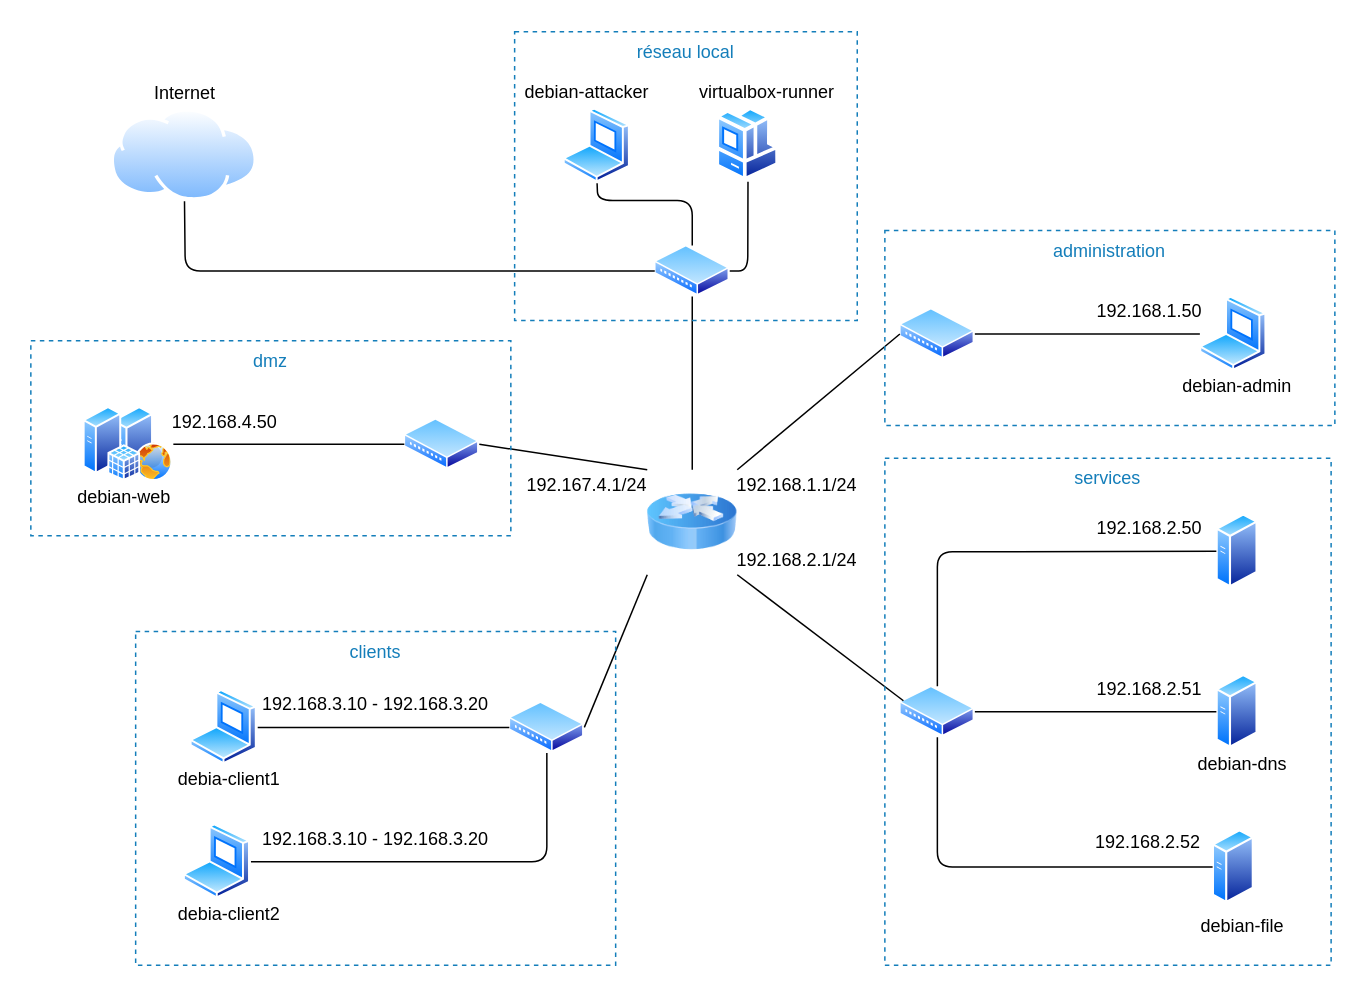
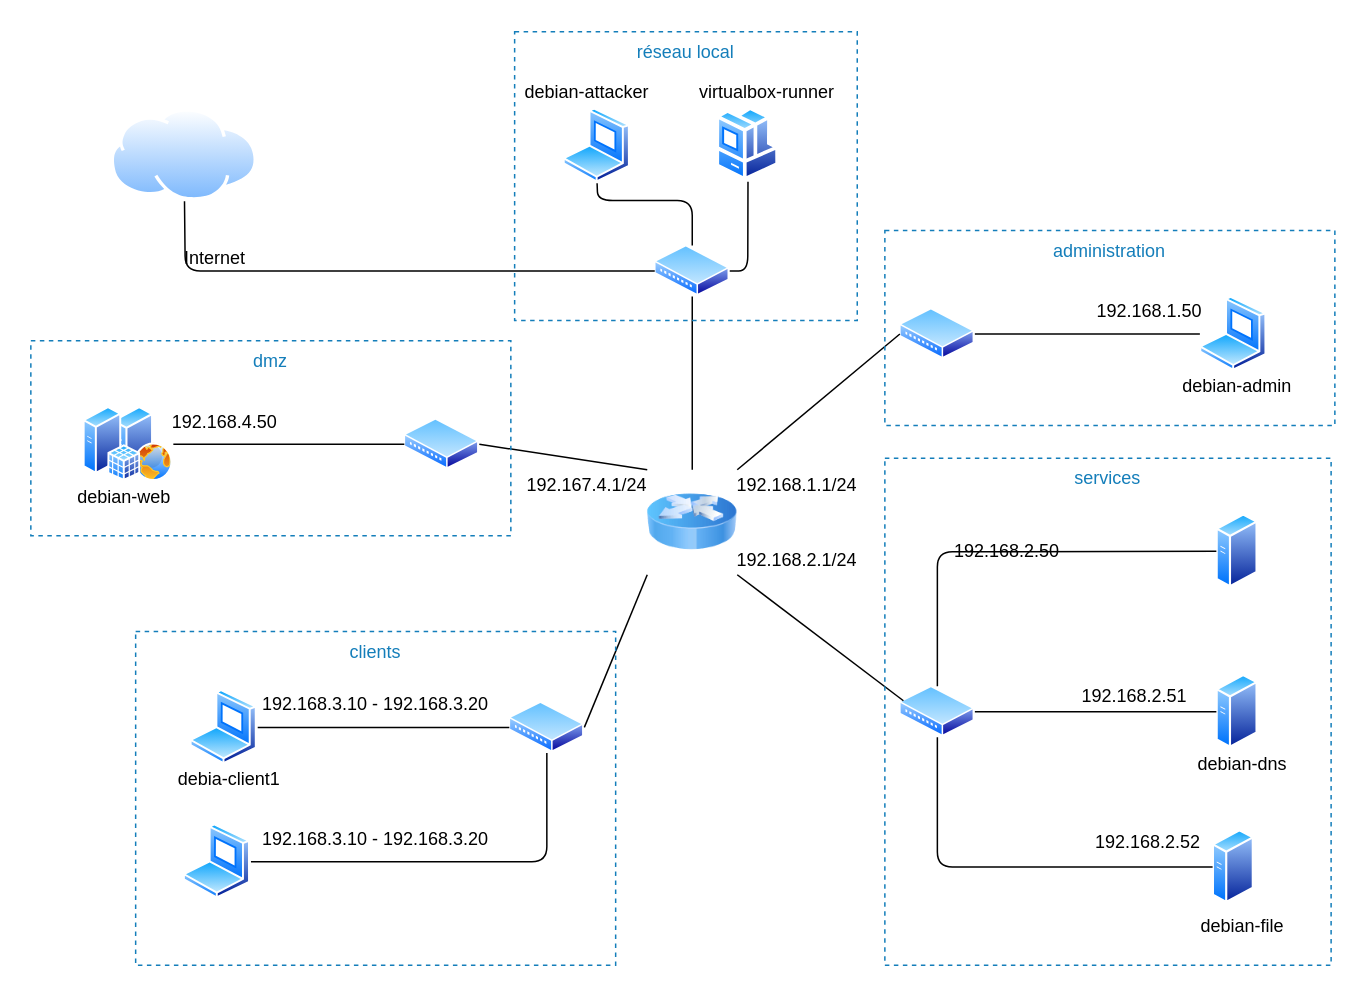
node "Internet": moved (185, 93) -> (215, 258)
node "192.168.2.50": moved (1149, 528) -> (1007, 551)
node "192.168.2.51": moved (1149, 689) -> (1134, 696)
node "debia-client2": removed
